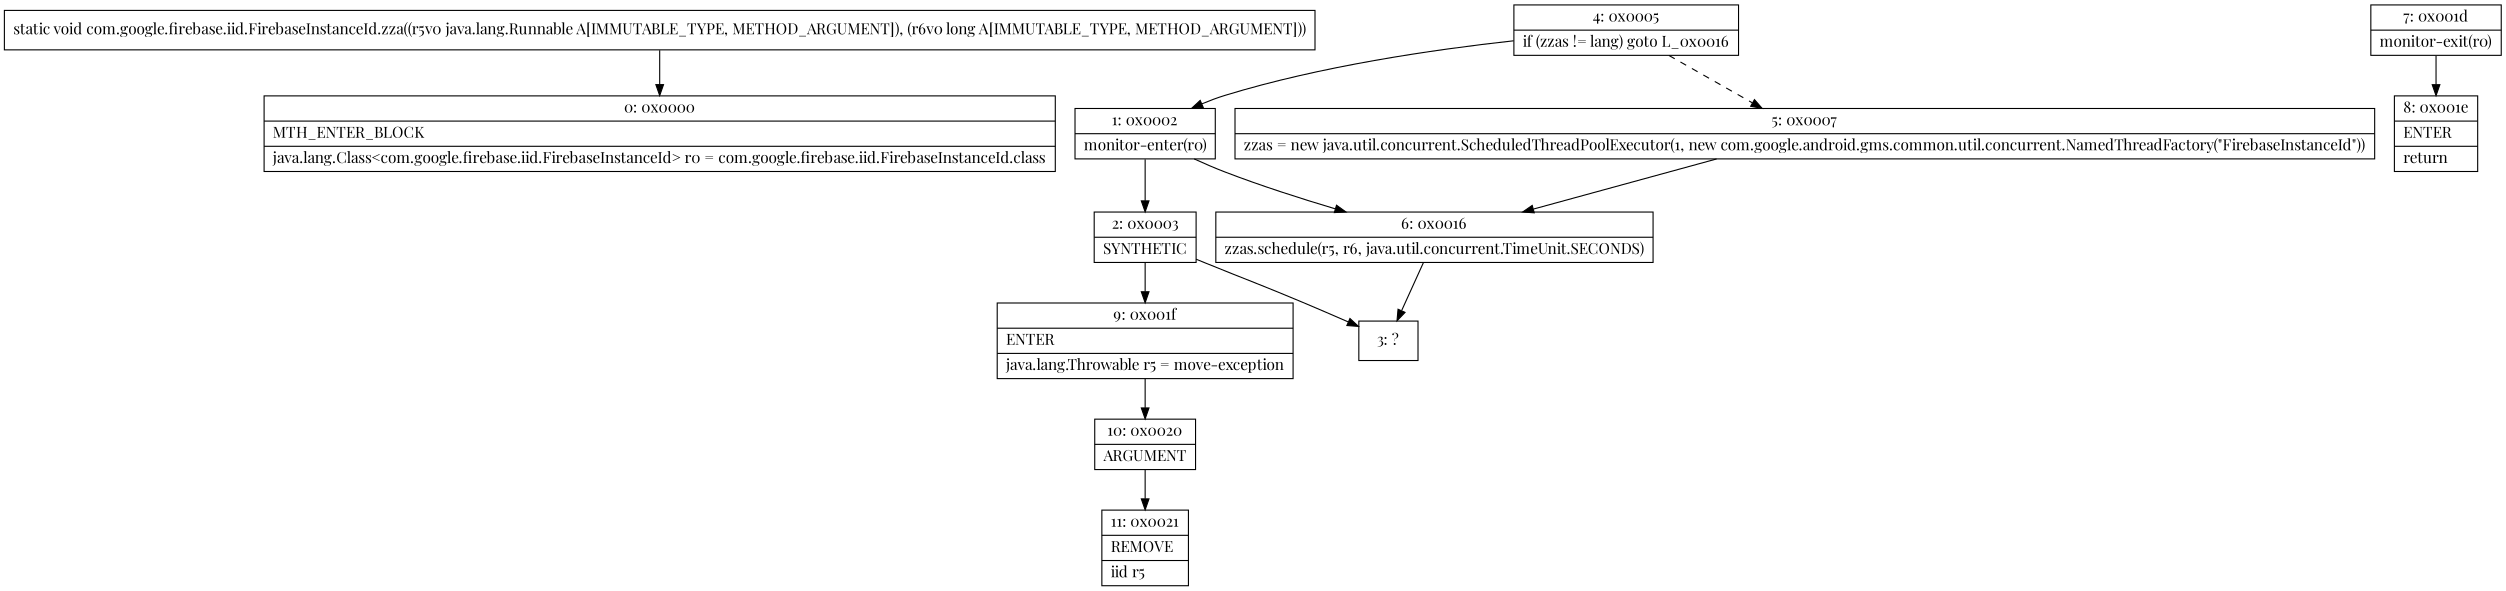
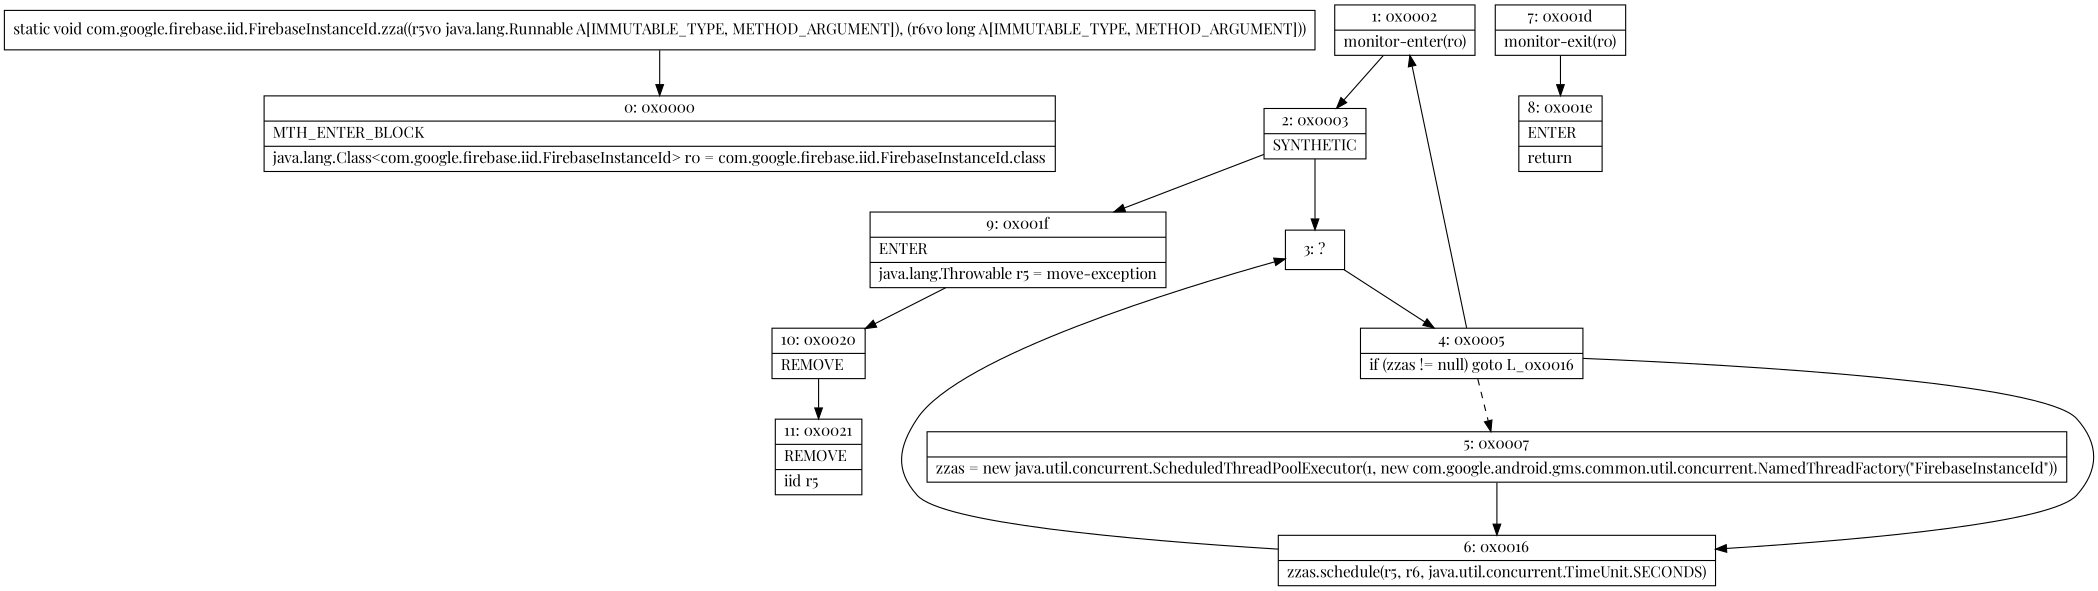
node "4: 0x0005": text "if (zzas != lang) goto L_0x0016" -> "if (zzas != null) goto L_0x0016"
edge "1: 0x0002" -> "6: 0x0016": now "4: 0x0005" -> "6: 0x0016"
edge "3: ?" -> "4: 0x0005": added
node "10: 0x0020": text "ARGUMENT" -> "REMOVE"
